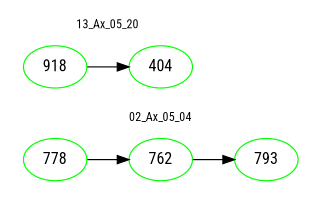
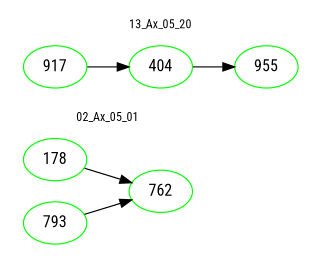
node "918": label "918" -> "917"
node "955": added
cluster "02_Ax_05_04": label "02_Ax_05_04" -> "02_Ax_05_01"
node "778": label "778" -> "178"
edge "762" -> "793": reversed
